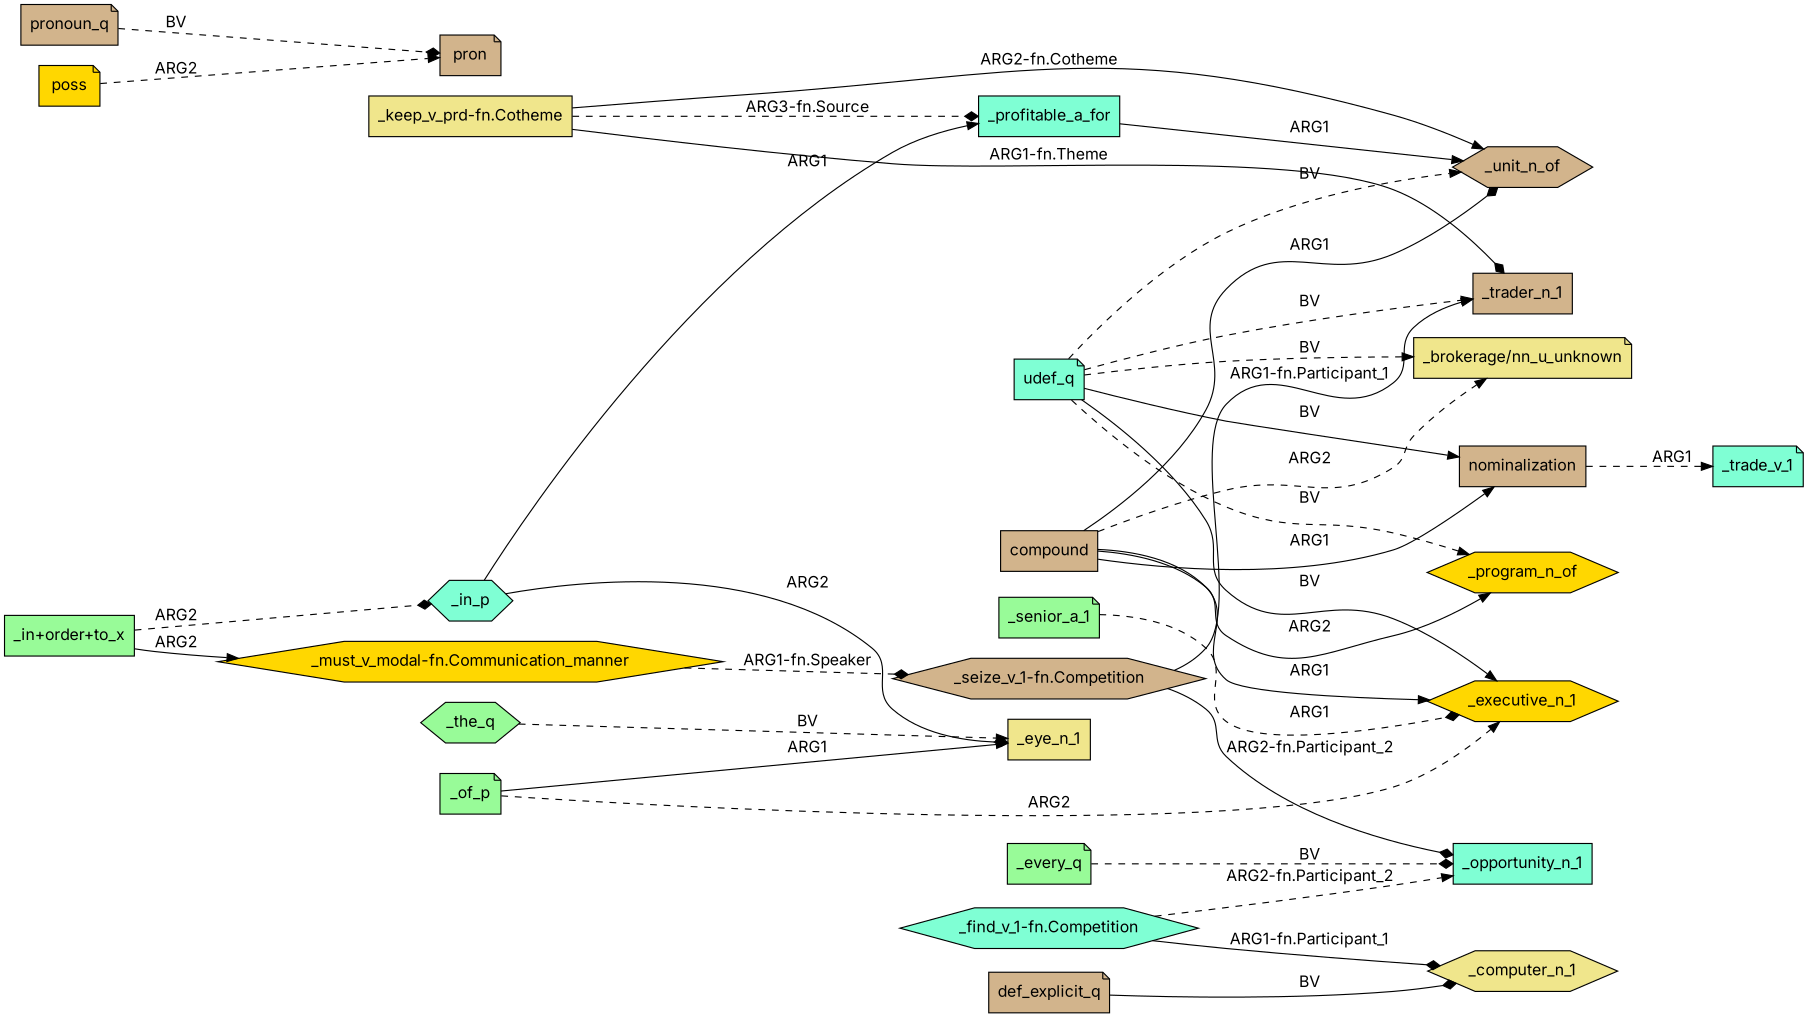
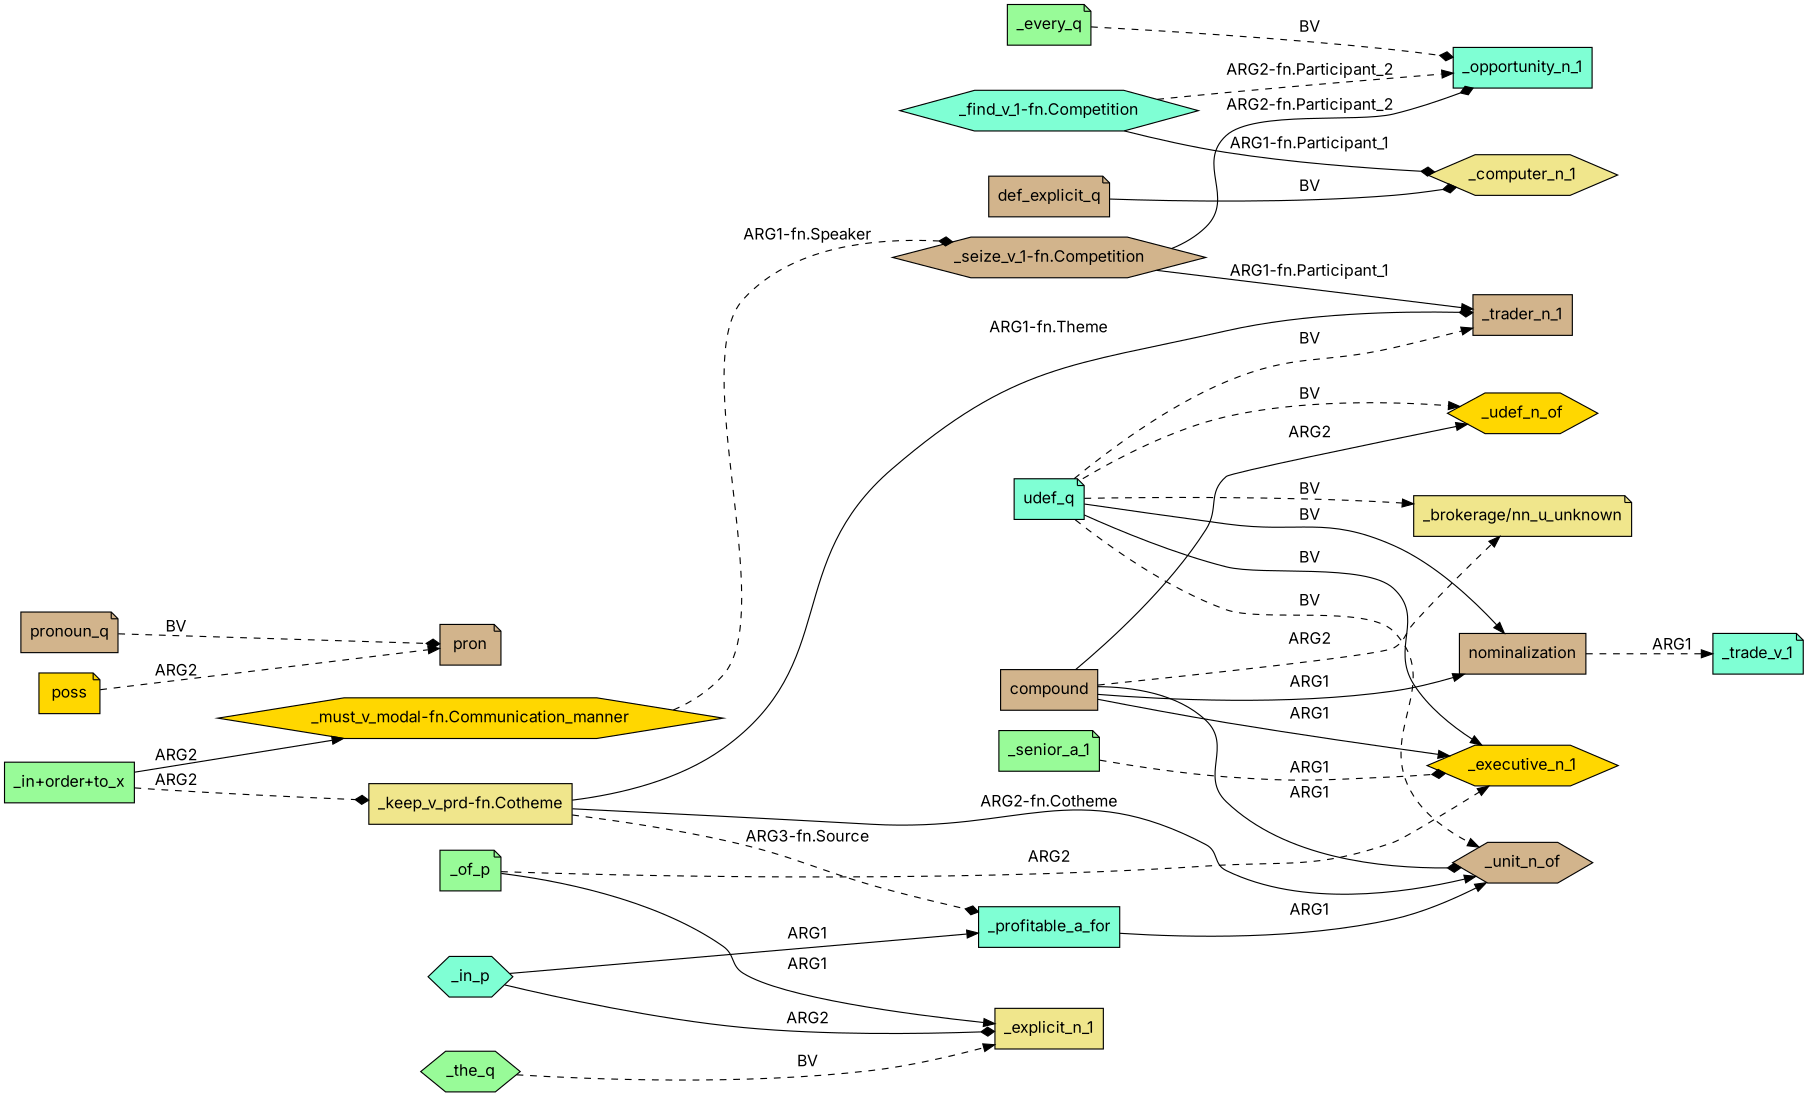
node "_program_n_of": label "_program_n_of" -> "_udef_n_of"
edge "_in+order+to_x" -> "_in_p": now "_in+order+to_x" -> "_keep_v_prd-fn.Cotheme"
node "_eye_n_1": label "_eye_n_1" -> "_explicit_n_1"
